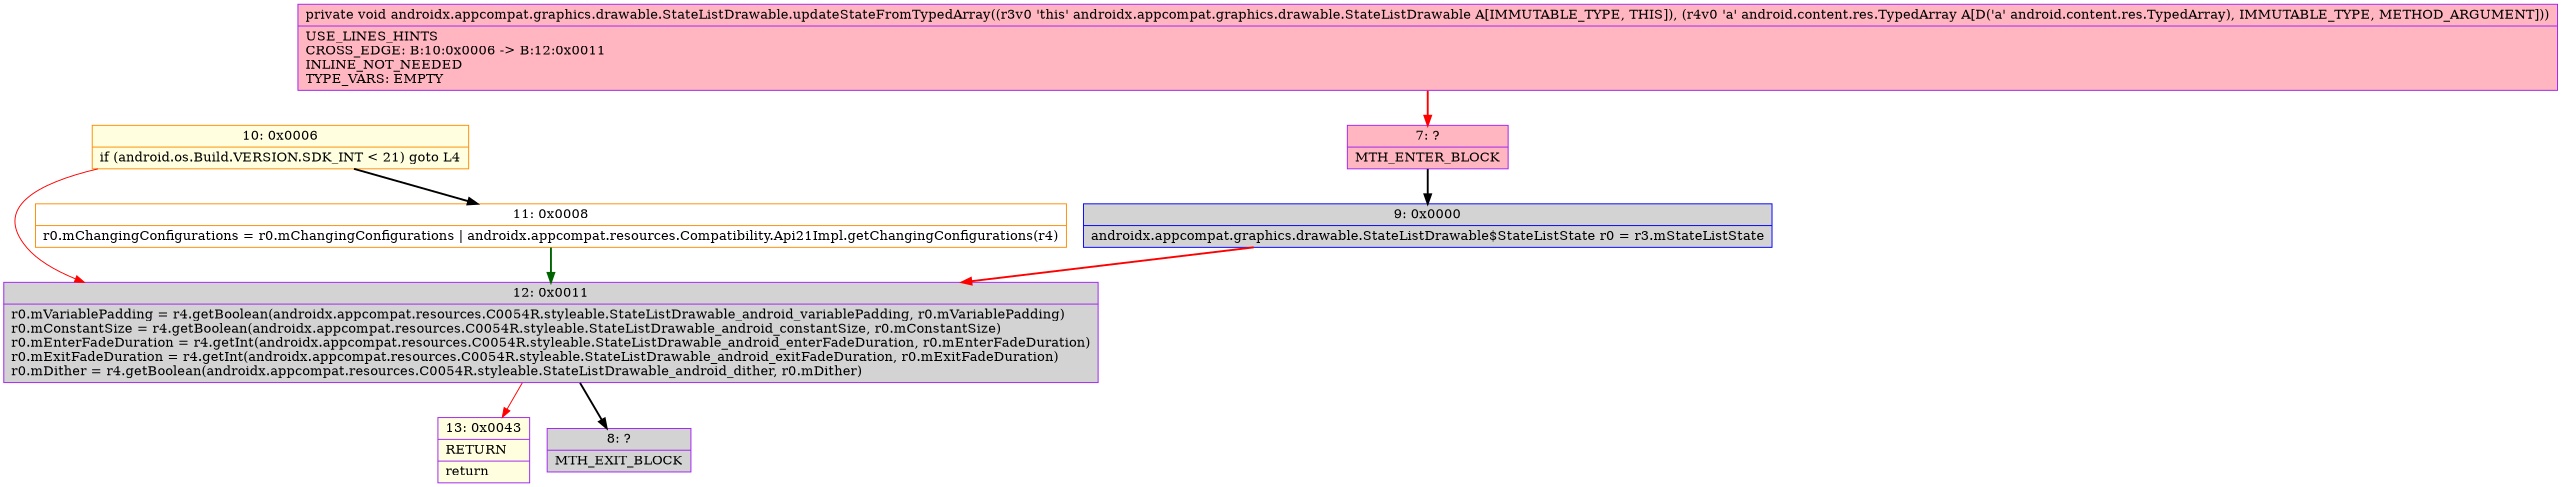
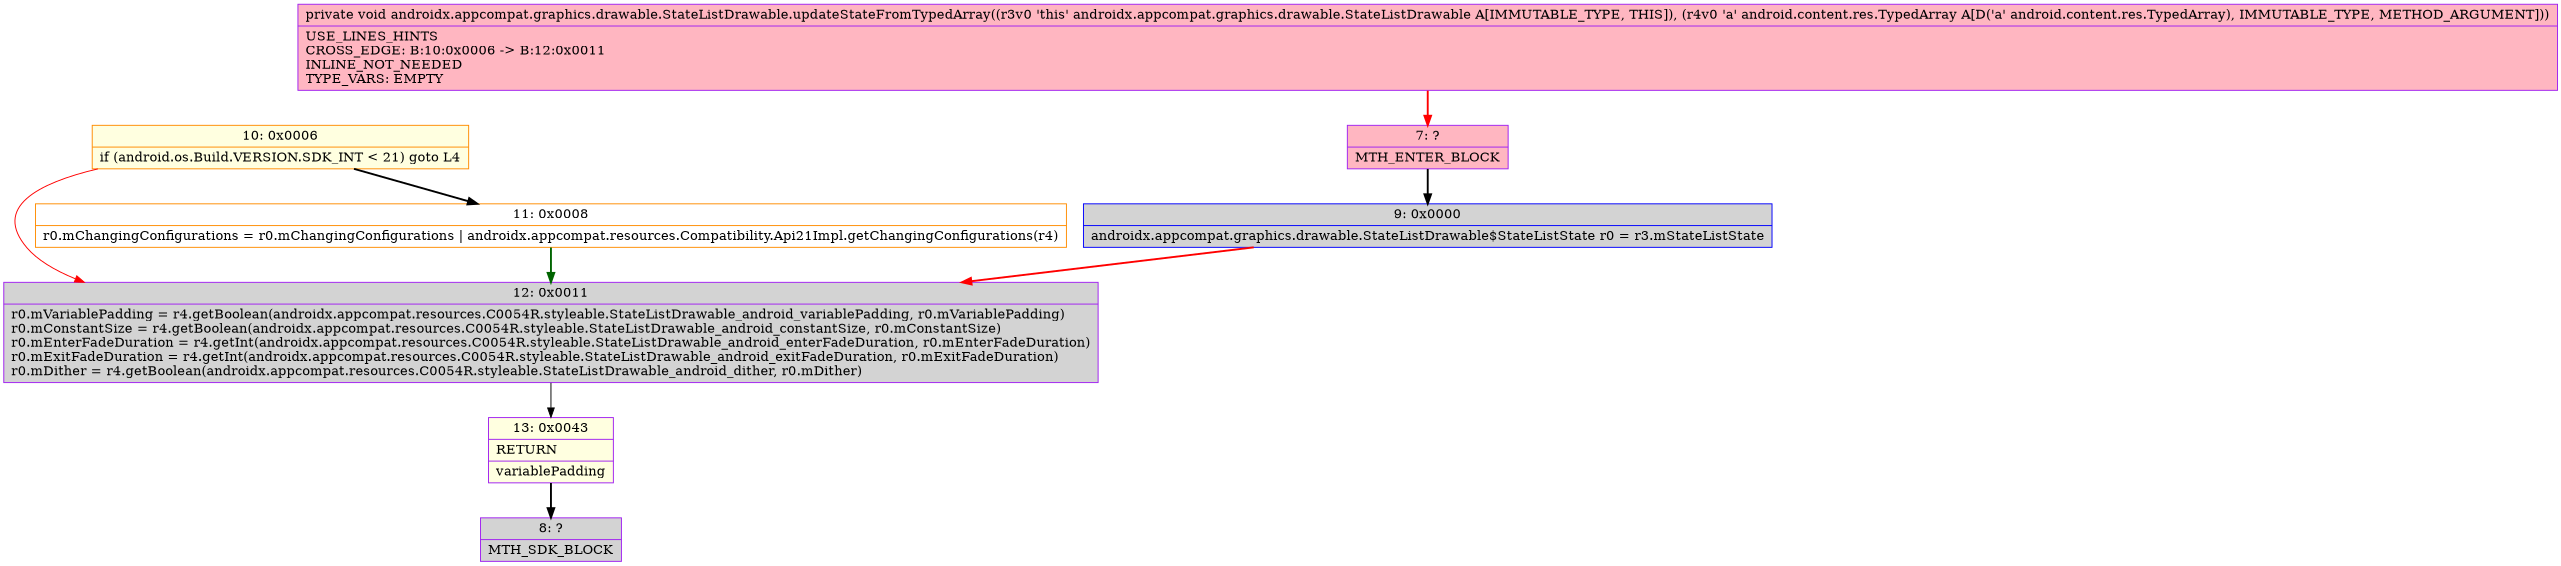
edge "12: 0x0011" -> "13: 0x0043": color red -> black
edge "12: 0x0011" -> "8: ?": now "13: 0x0043" -> "8: ?"
node "8: ?": text "MTH_EXIT_BLOCK" -> "MTH_SDK_BLOCK"
node "13: 0x0043": text "return" -> "variablePadding"
